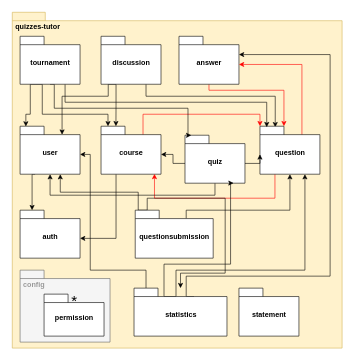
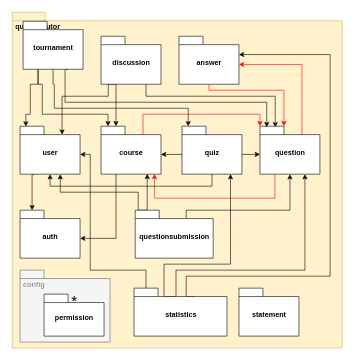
node "tournament": moved (50, 60) -> (53, 45)
node "quiz": moved (215, 159) -> (212, 150)
edge "questionsubmission" -> "statistics": now "questionsubmission" -> "course"
